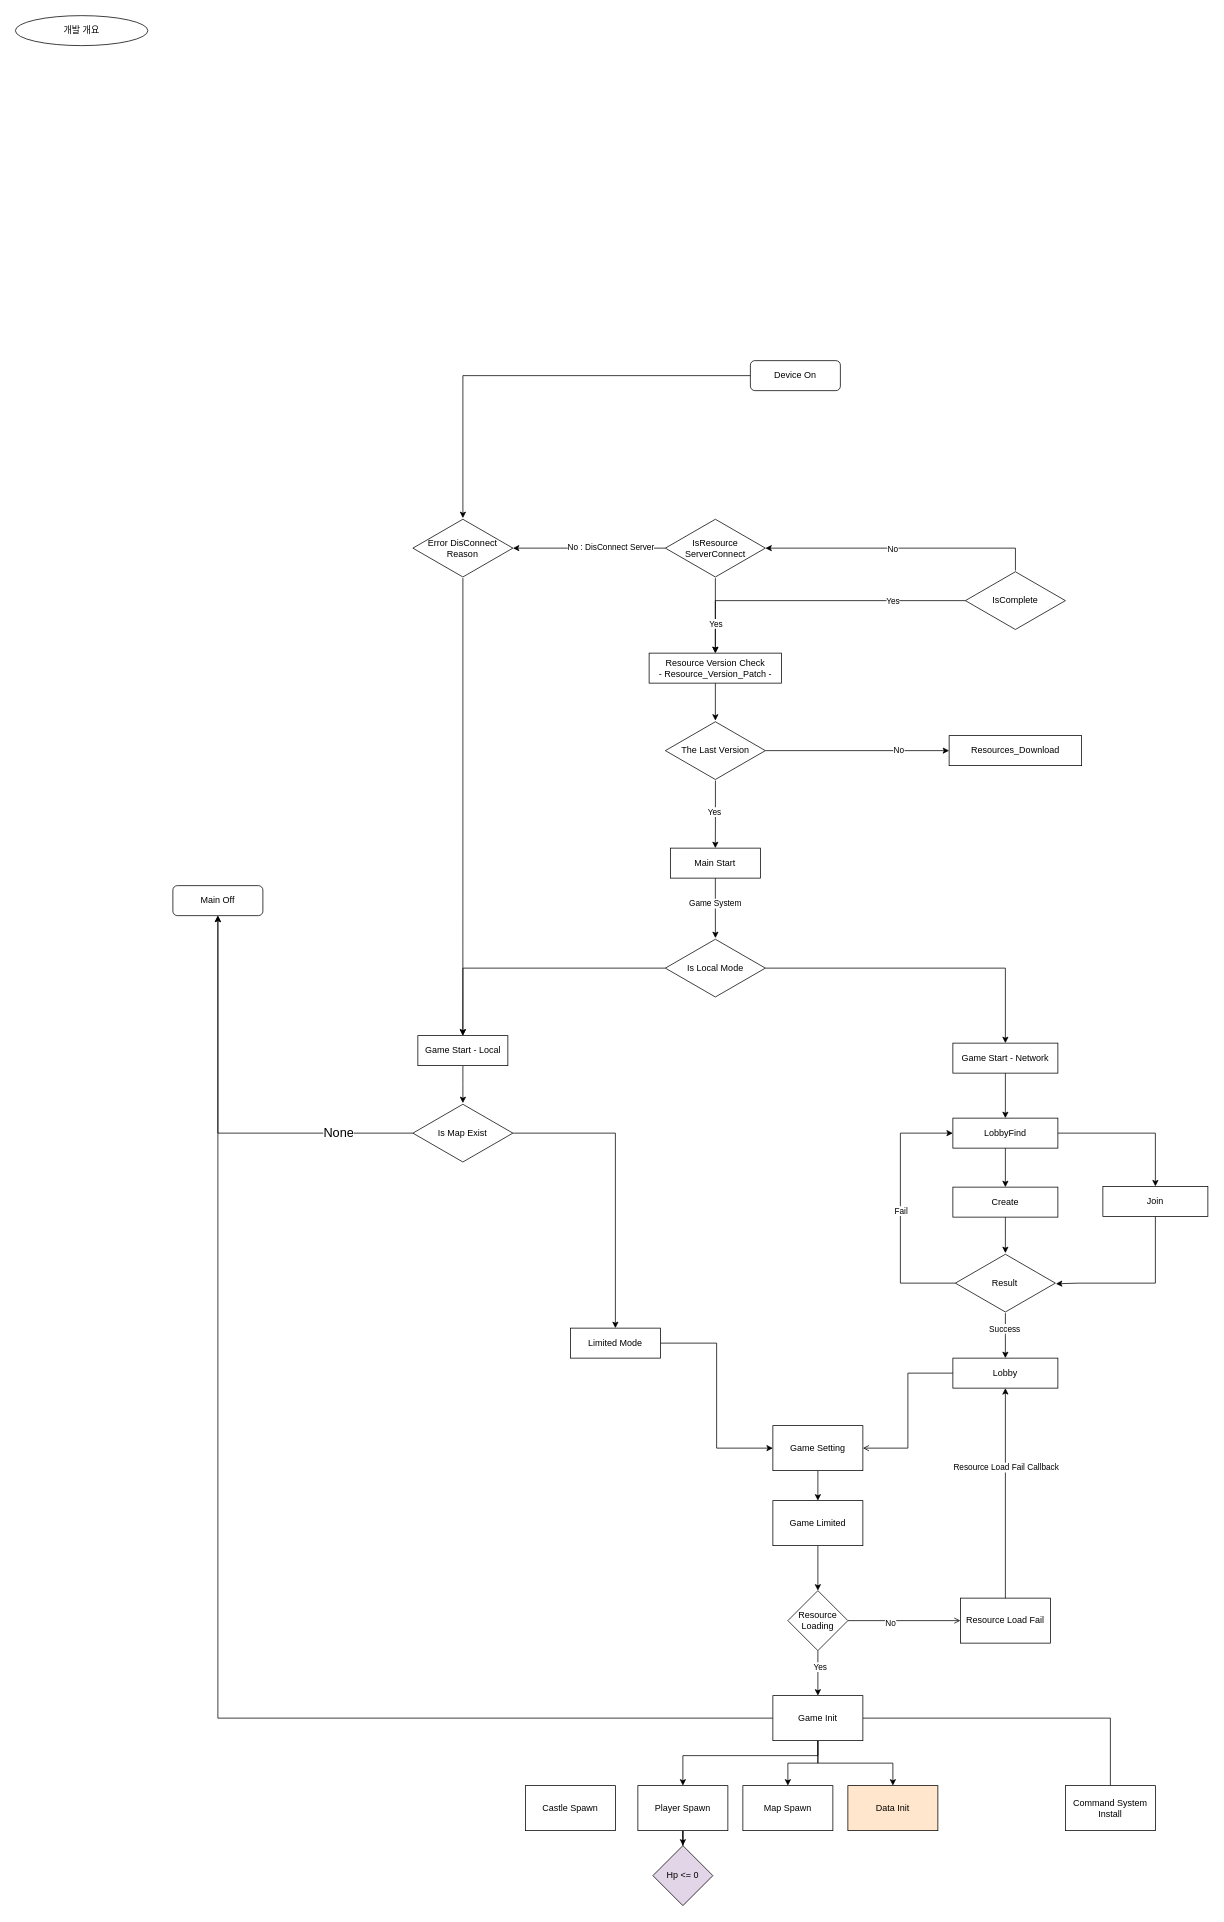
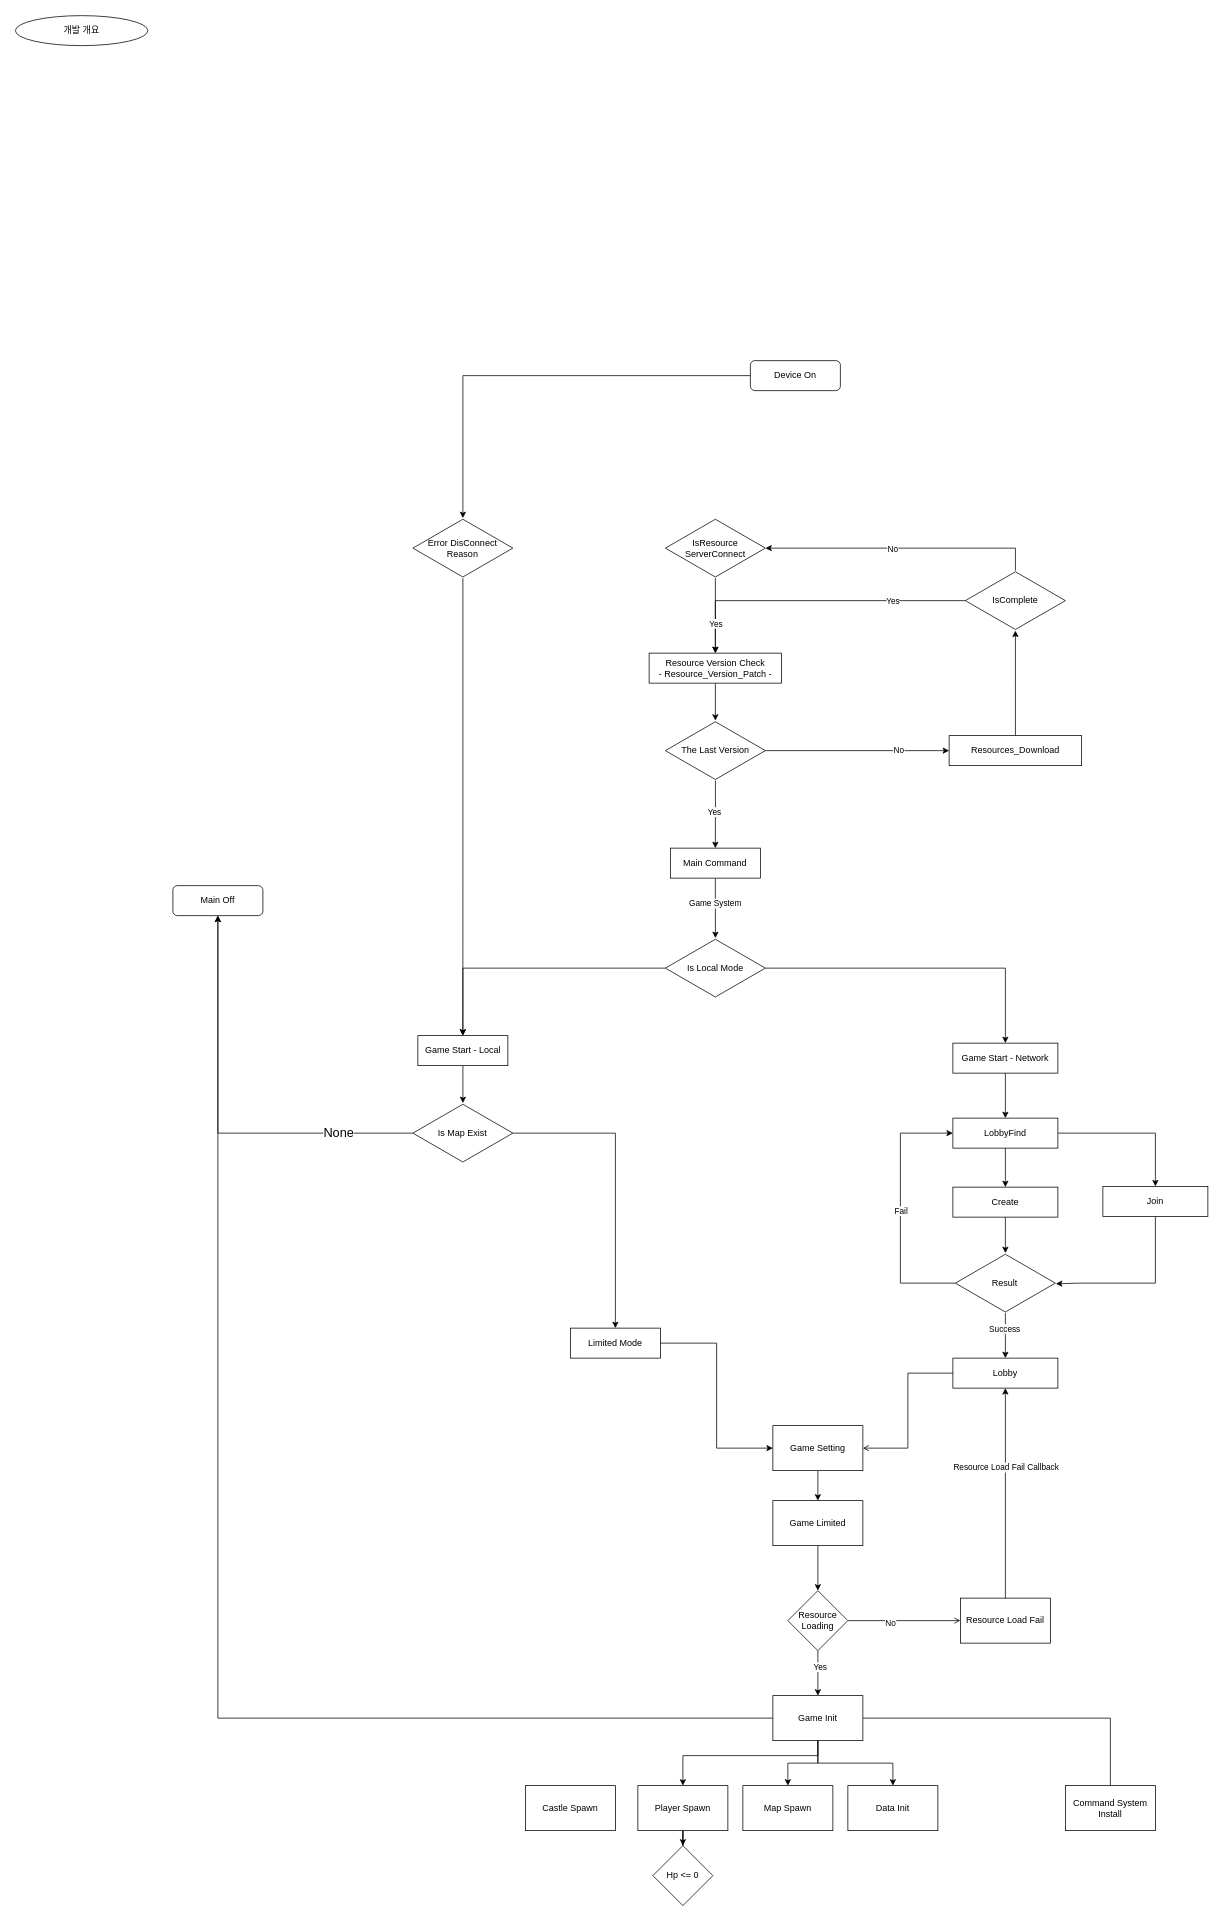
edge "IsResource ServerConnect" -> "Error DisConnect Reason": removed, label "No : DisConnect Server"
edge "Resources_Download" -> "IsComplete": added
node "Main Start": label "Main Start" -> "Main Command"
node "Data Init": fillcolor #ffe6cc -> #ffffff
node "Hp <= 0": fillcolor #e1d5e7 -> #ffffff
